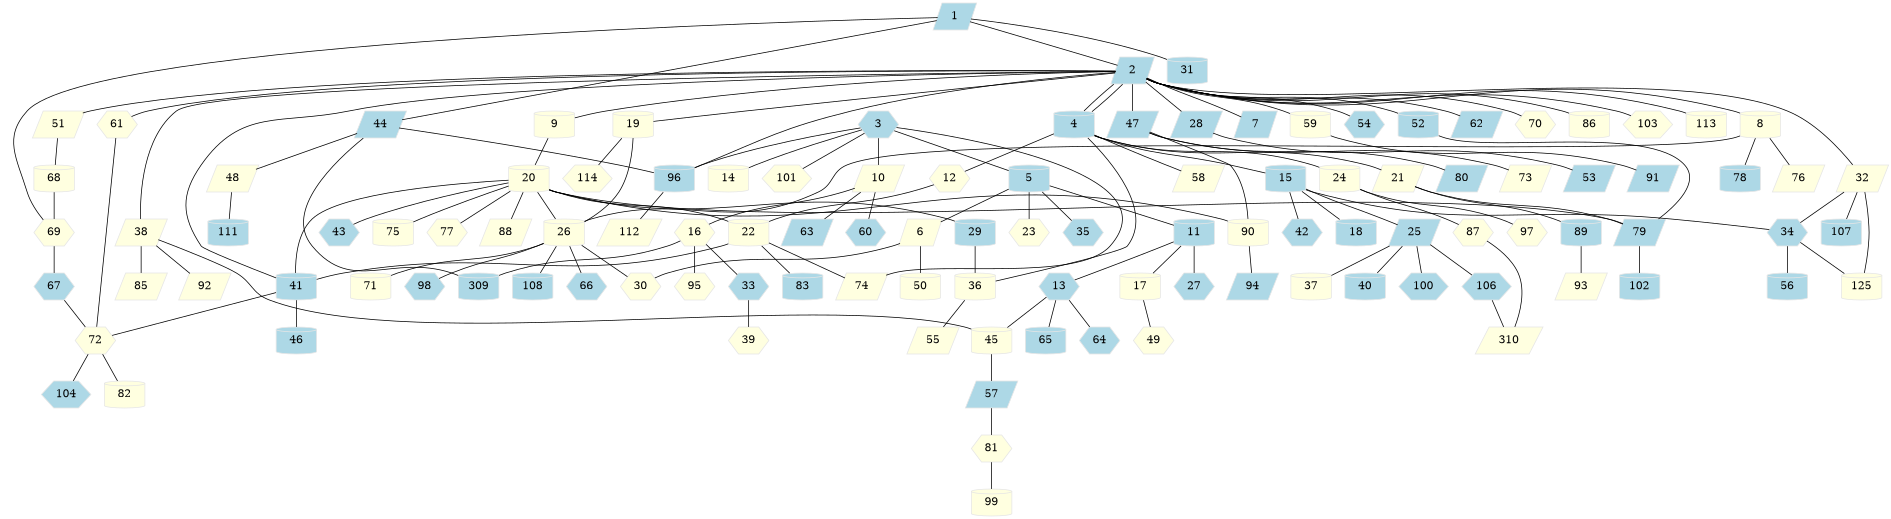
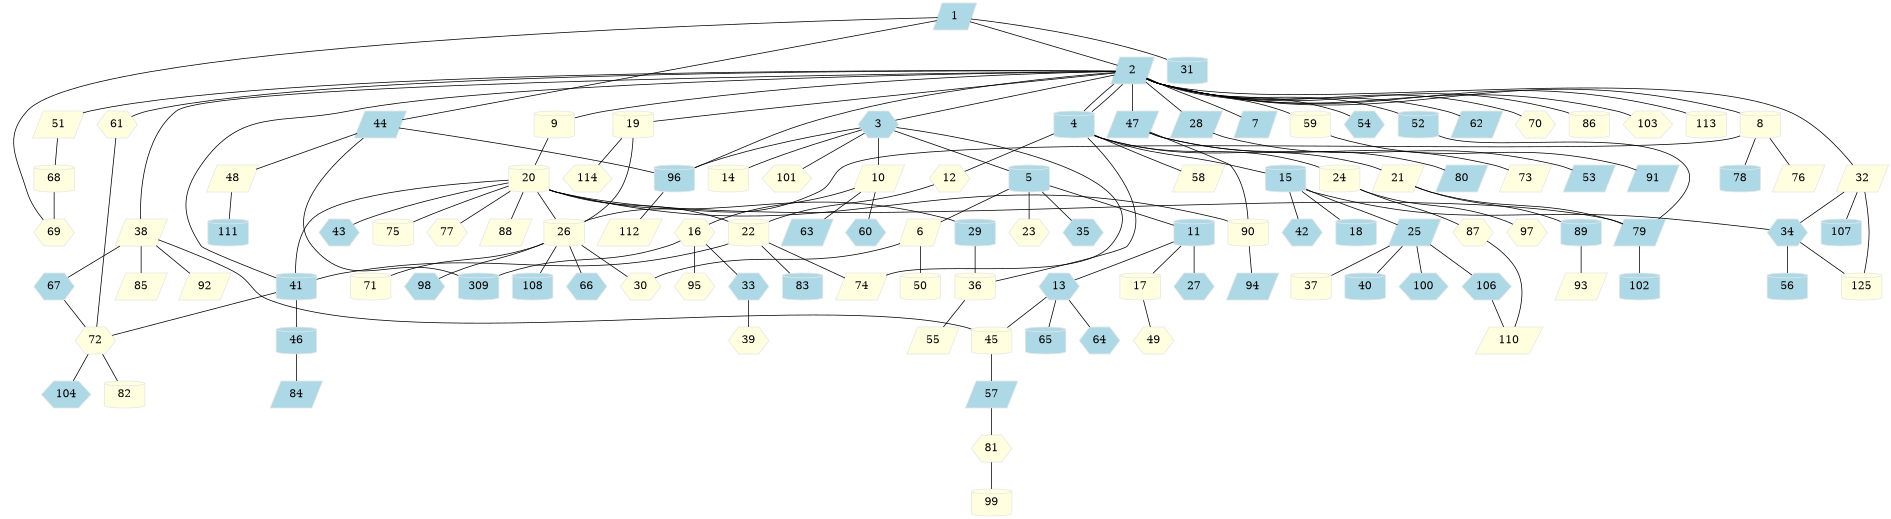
edge "2" -- "3": added
edge "69" -- "67": now "38" -- "67"
node "310": label "310" -> "110"
node "84": added
